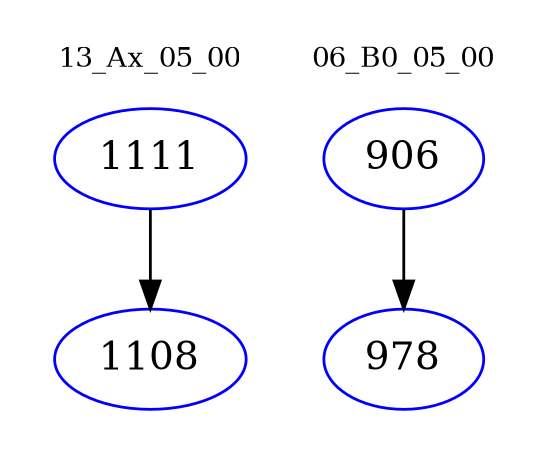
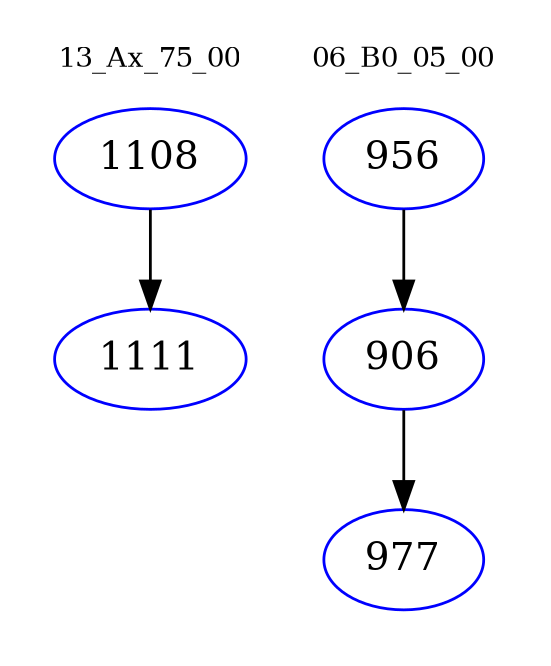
cluster "13_Ax_05_00": label "13_Ax_05_00" -> "13_Ax_75_00"
node "956": added
edge "1111" -> "1108": reversed
node "978": label "978" -> "977"
